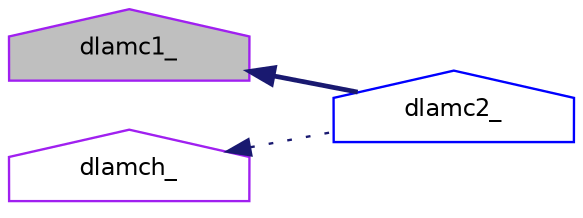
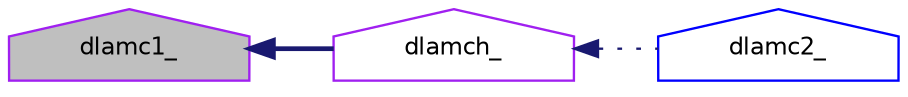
edge "dlamc2_" -> "dlamc1_": now "dlamch_" -> "dlamc1_"
